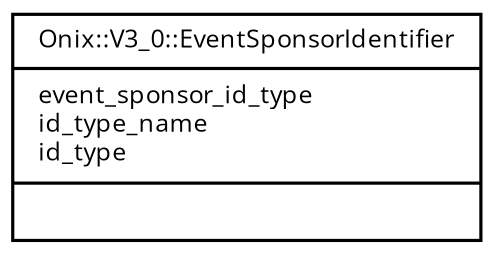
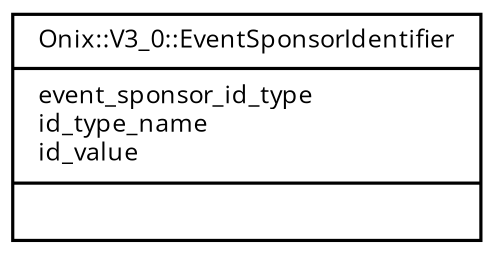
node "Onix::V3_0::EventSponsorIdentifier": text "id_type" -> "id_value"
